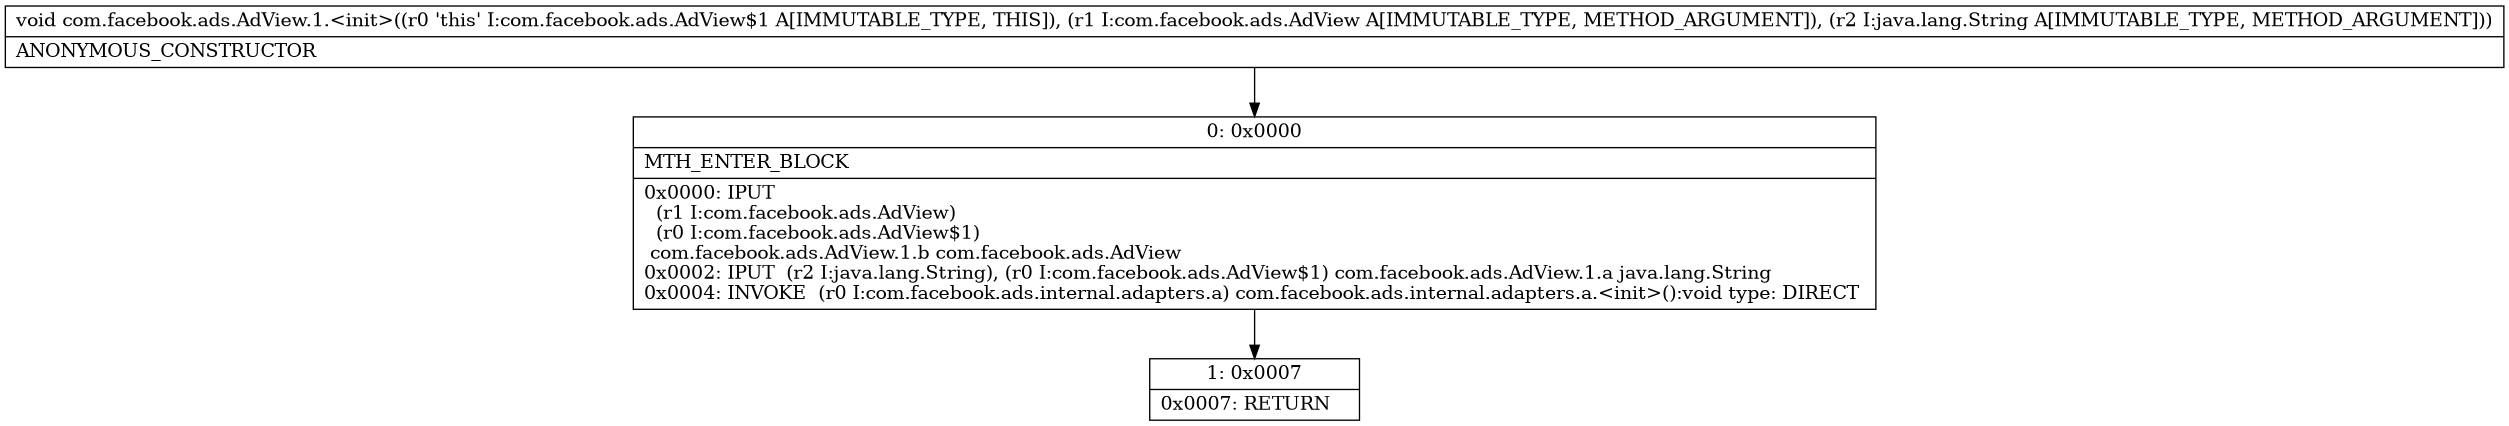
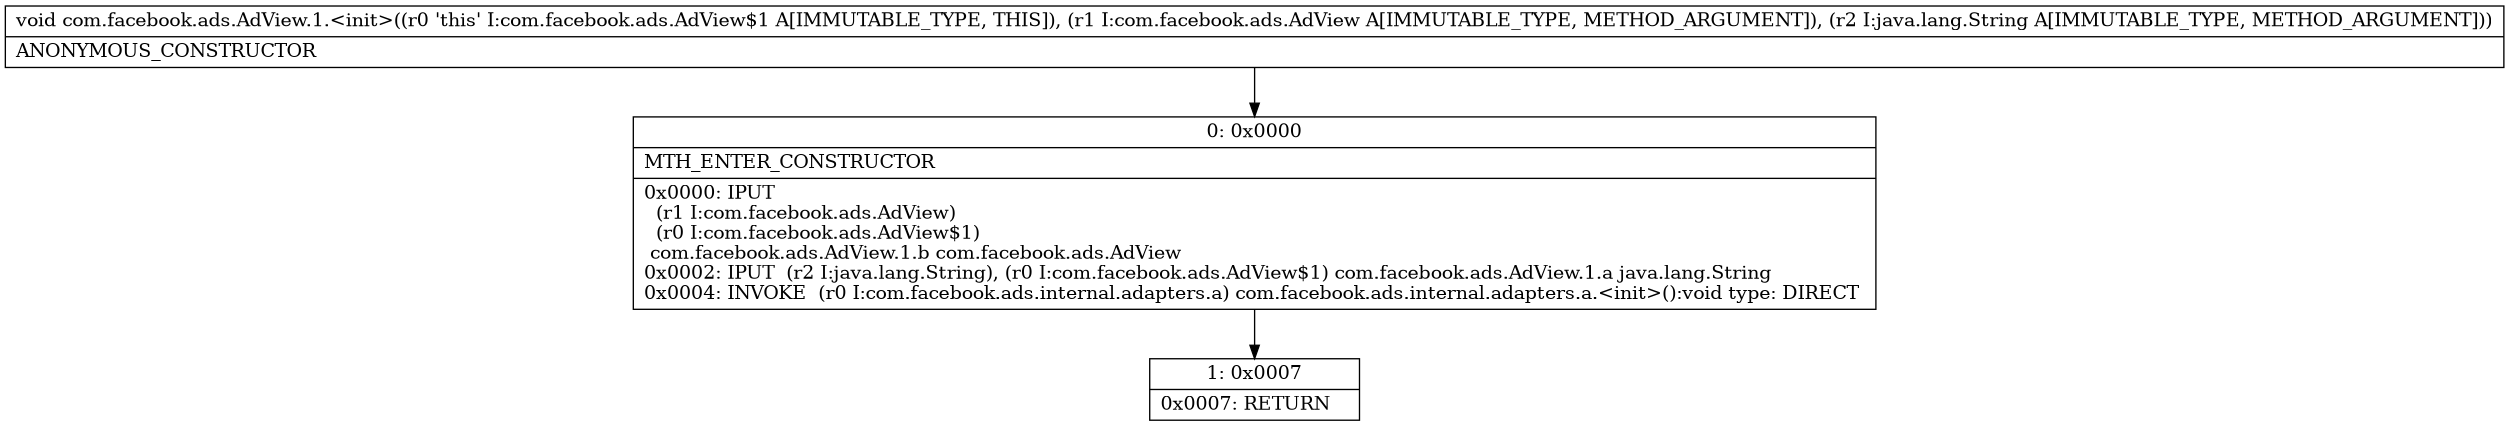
node "0: 0x0000": text "MTH_ENTER_BLOCK" -> "MTH_ENTER_CONSTRUCTOR"
